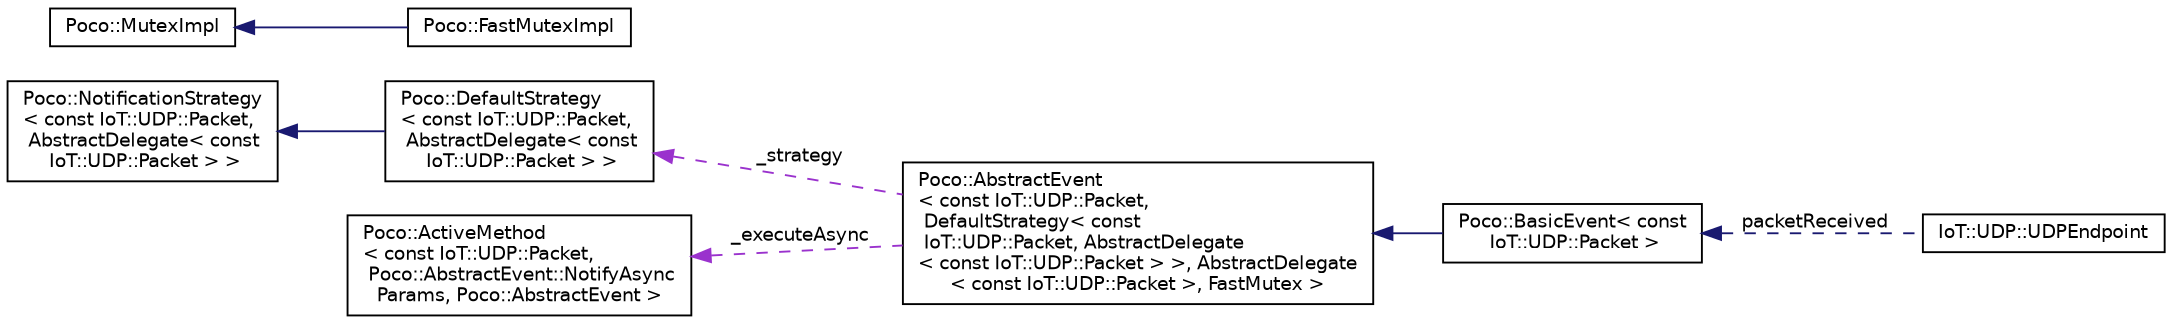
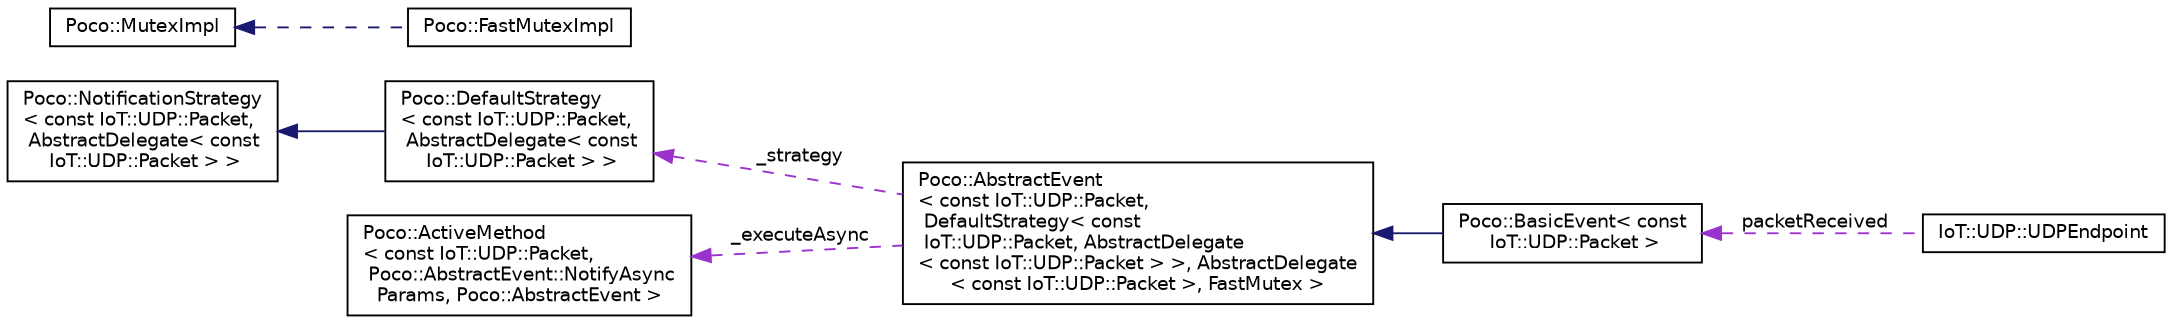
edge "Poco::FastMutexImpl" -> "Poco::MutexImpl": style solid -> dashed
edge "IoT::UDP::UDPEndpoint" -> "Poco::BasicEvent< const IoT::UDP::Packet >": color midnightblue -> darkorchid3
